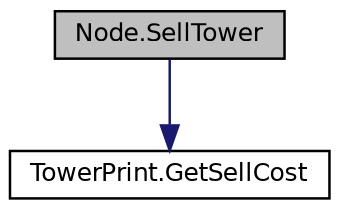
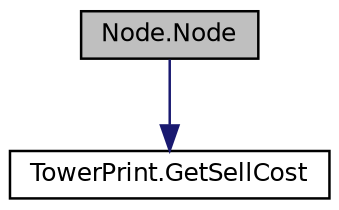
node "Node.SellTower": label "Node.SellTower" -> "Node.Node"
